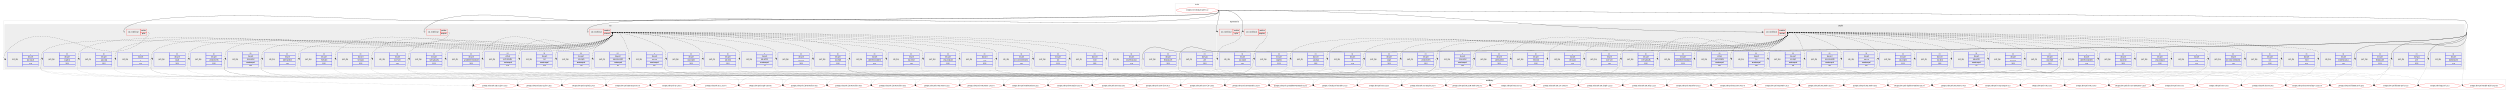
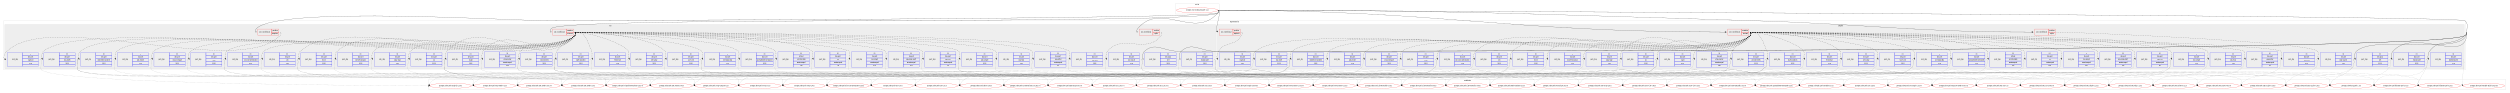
node "portage://dev-perl/GD-2.560.0-r2": added
